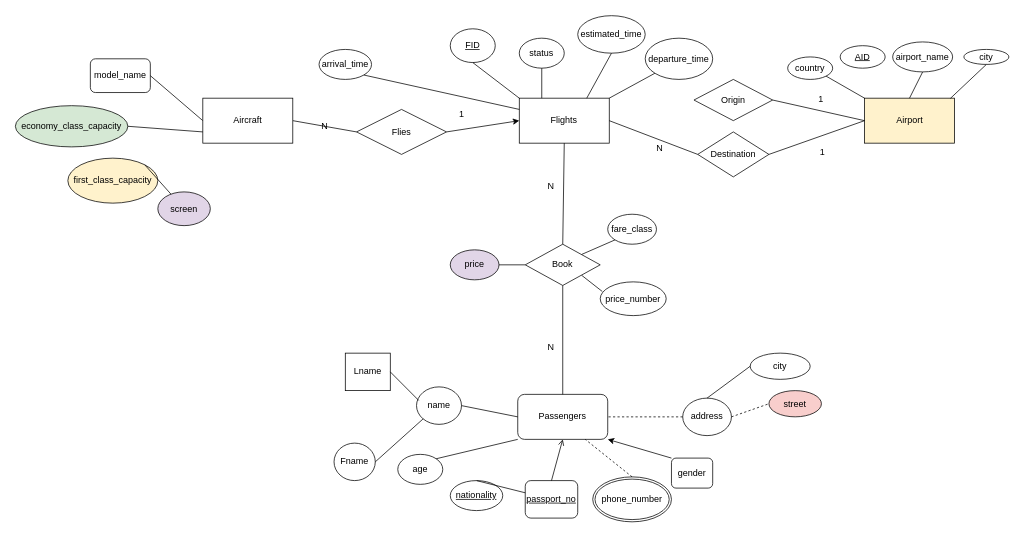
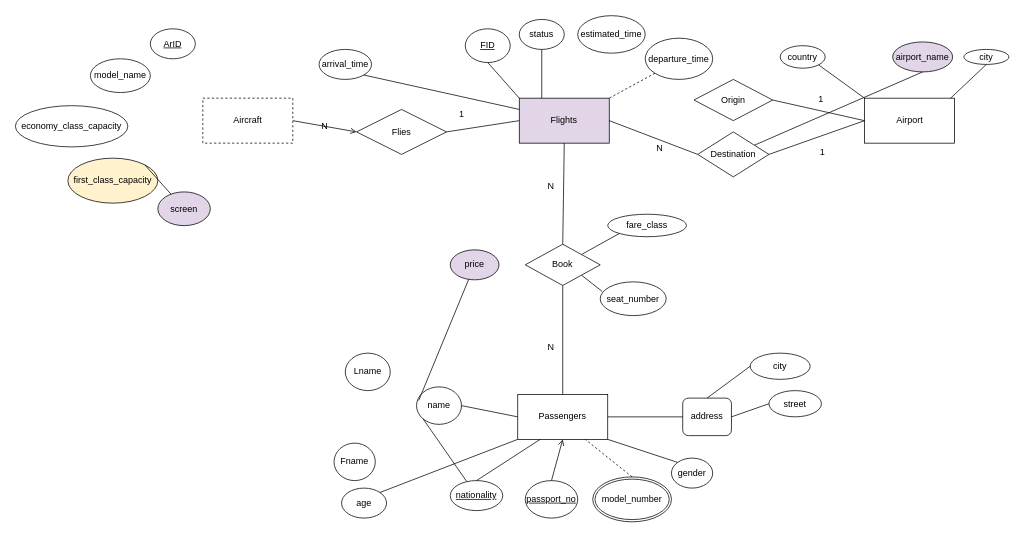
node "ArID": added
node "FID": moved (473, 45) -> (488, 45)
node "status": moved (542, 53) -> (542, 34)
node "AID": removed
node "airport_name": fillcolor #ffffff -> #e1d5e7
node "country": moved (810, 68) -> (803, 57)
node "model_name": shape rounded rectangle -> ellipse
edge "estimated_time" -- "Flights": removed
edge "airport_name" -- "Airport": now "airport_name" -- "Destination"
edge "departure_time" -- "Flights": style solid -> dashed
edge "model_name" -- "Aircraft": removed
node "Aircraft": style solid -> dashed
node "Flights": fillcolor #ffffff -> #e1d5e7
node "Airport": fillcolor #fff2cc -> #ffffff
edge "Flies" -> "Flights": arrowhead classic -> none
node "economy_class_capacity": fillcolor #d5e8d4 -> #ffffff
edge "Aircraft" -- "economy_class_capacity": removed
edge "Aircraft" -- "Flies": arrowhead none -> open
node "fare_class": size 49x30 -> 79x23
edge "price" -- "Book": removed
node "price_number": label "price_number" -> "seat_number"
node "Lname": shape rectangle -> ellipse
edge "Lname" -- "name": now "price" -- "name"
node "street": fillcolor #f8cecc -> #ffffff
edge "street" -- "address": style dashed -> solid
node "Passengers": shape rounded rectangle -> rectangle
edge "Passengers" -- "address": style dashed -> solid
node "address": shape ellipse -> rounded rectangle
edge "name" -- "Fname": now "name" -- "nationality"
edge "gender" -> "Passengers": arrowhead classic -> none
node "age": moved (420, 469) -> (364, 503)
node "gender": shape rounded rectangle -> ellipse
edge "nationality" -- "passport_no": now "nationality" -- "Passengers"
node "passport_no": shape rounded rectangle -> ellipse
node "phone_number": label "phone_number" -> "model_number"
